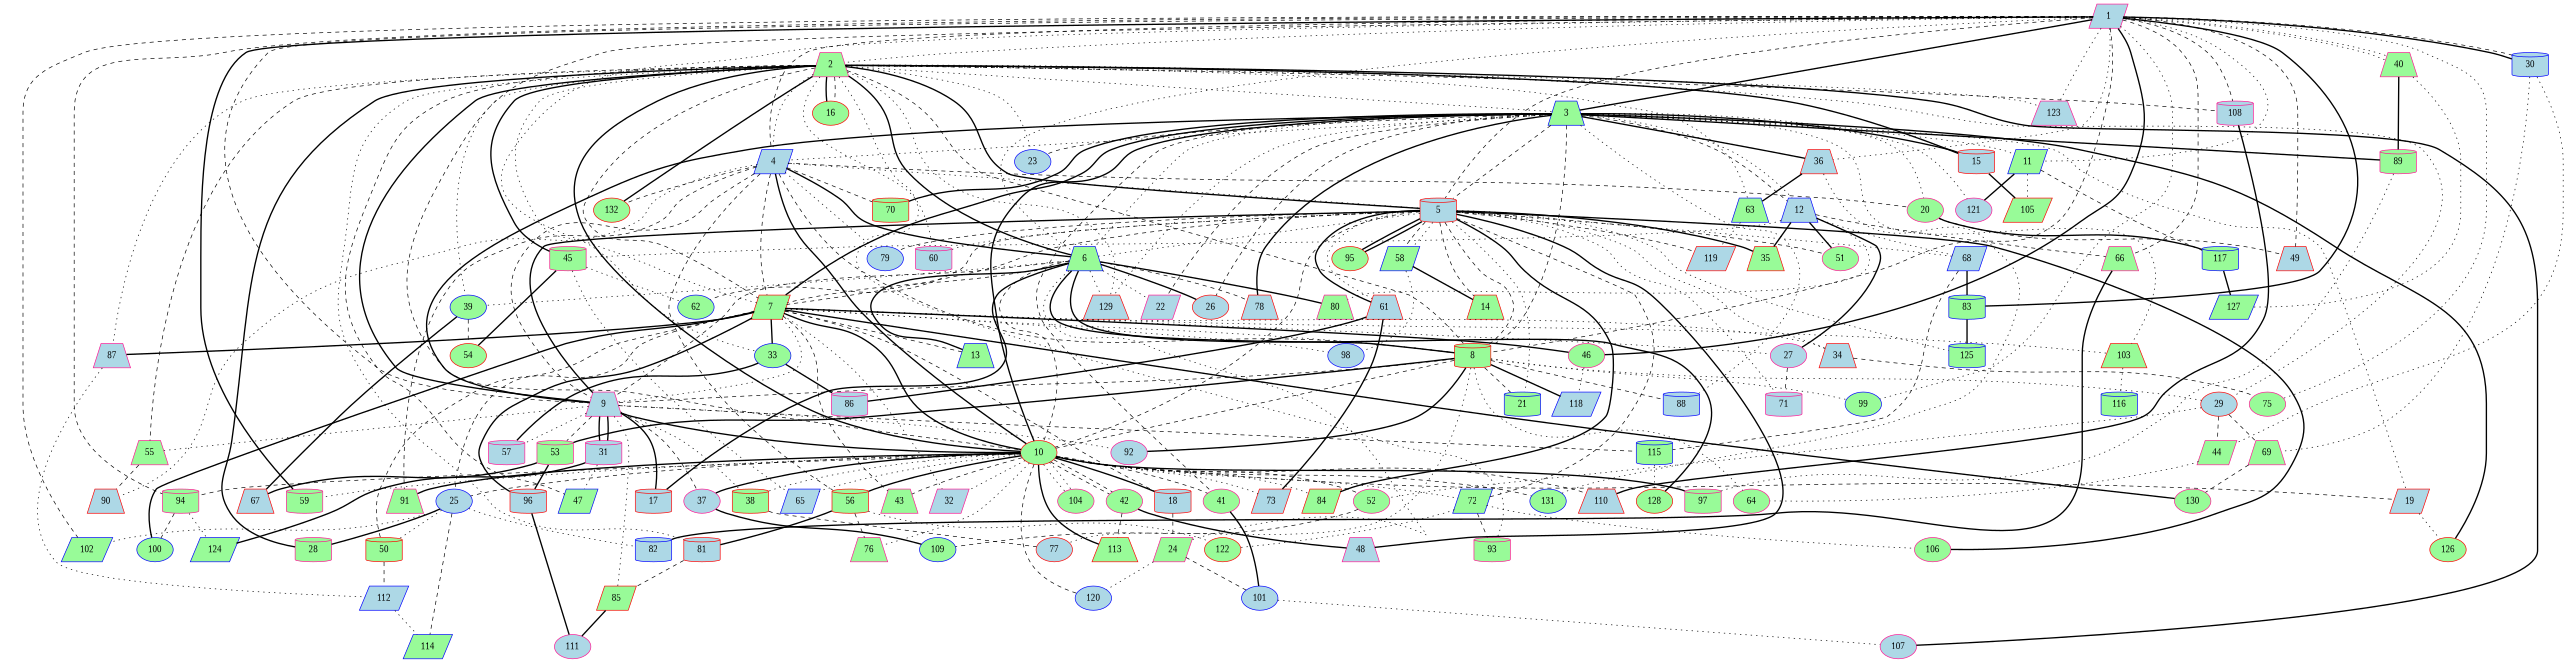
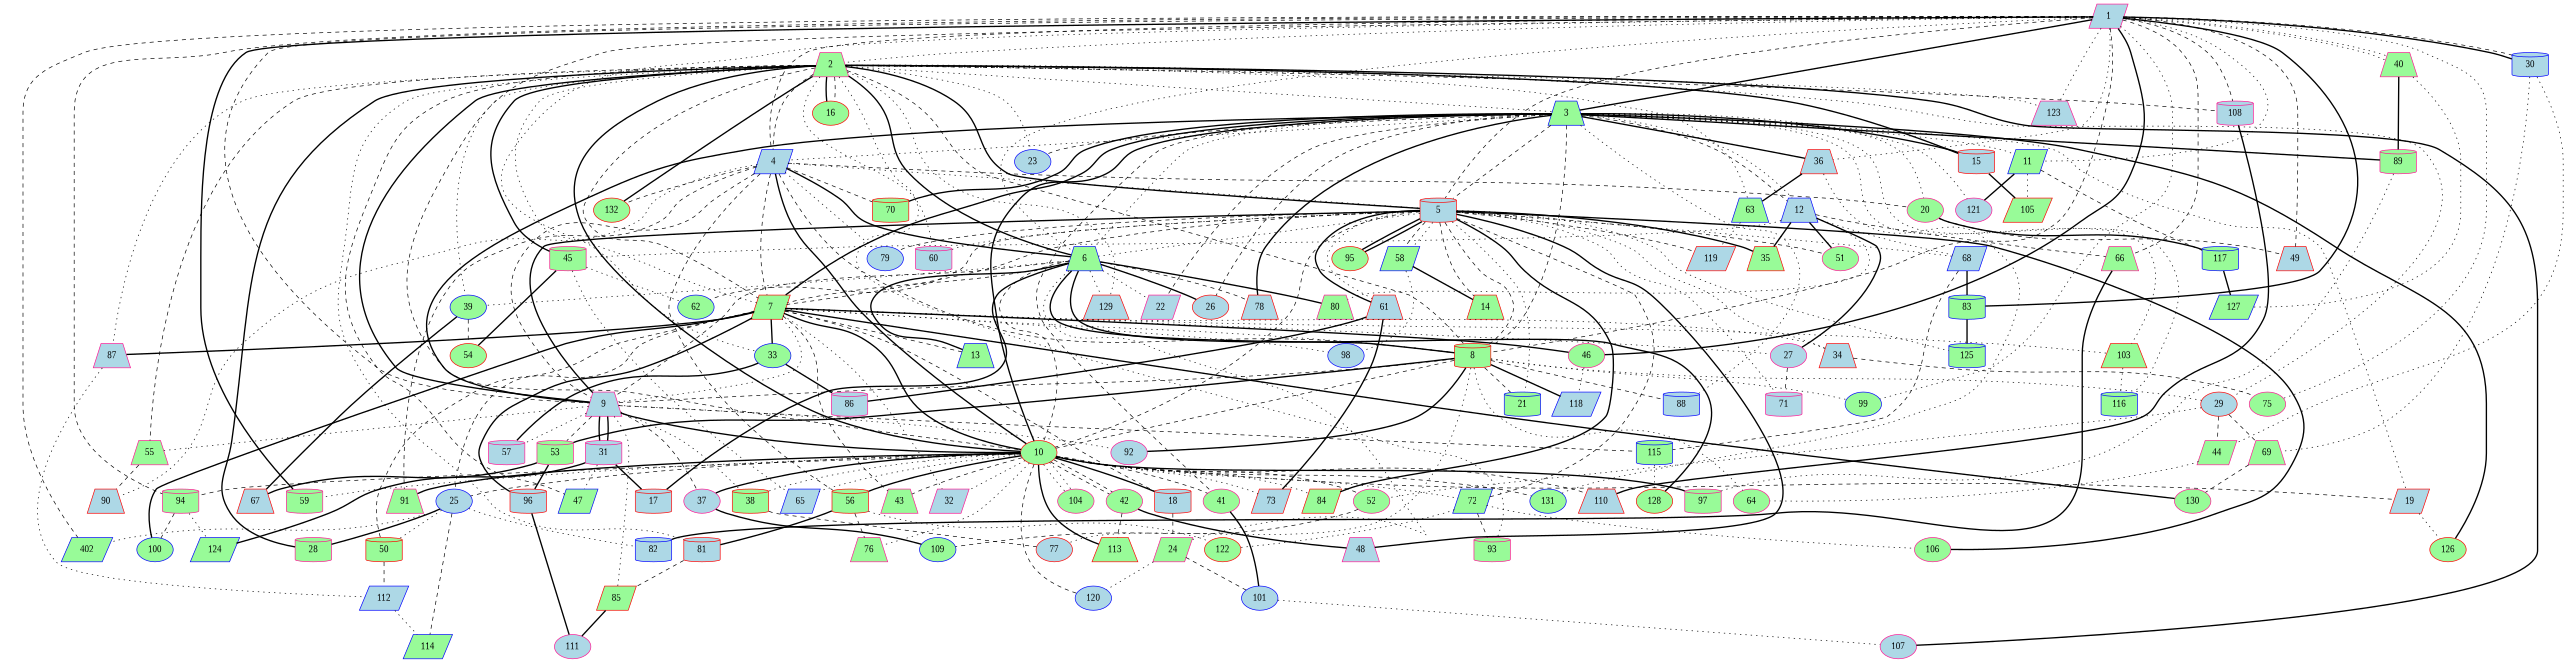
edge "2" -- "4": style dotted -> dashed
edge "3" -- "129": now "3" -- "116"
edge "9" -- "17": now "31" -- "17"
node "102": label "102" -> "402"
